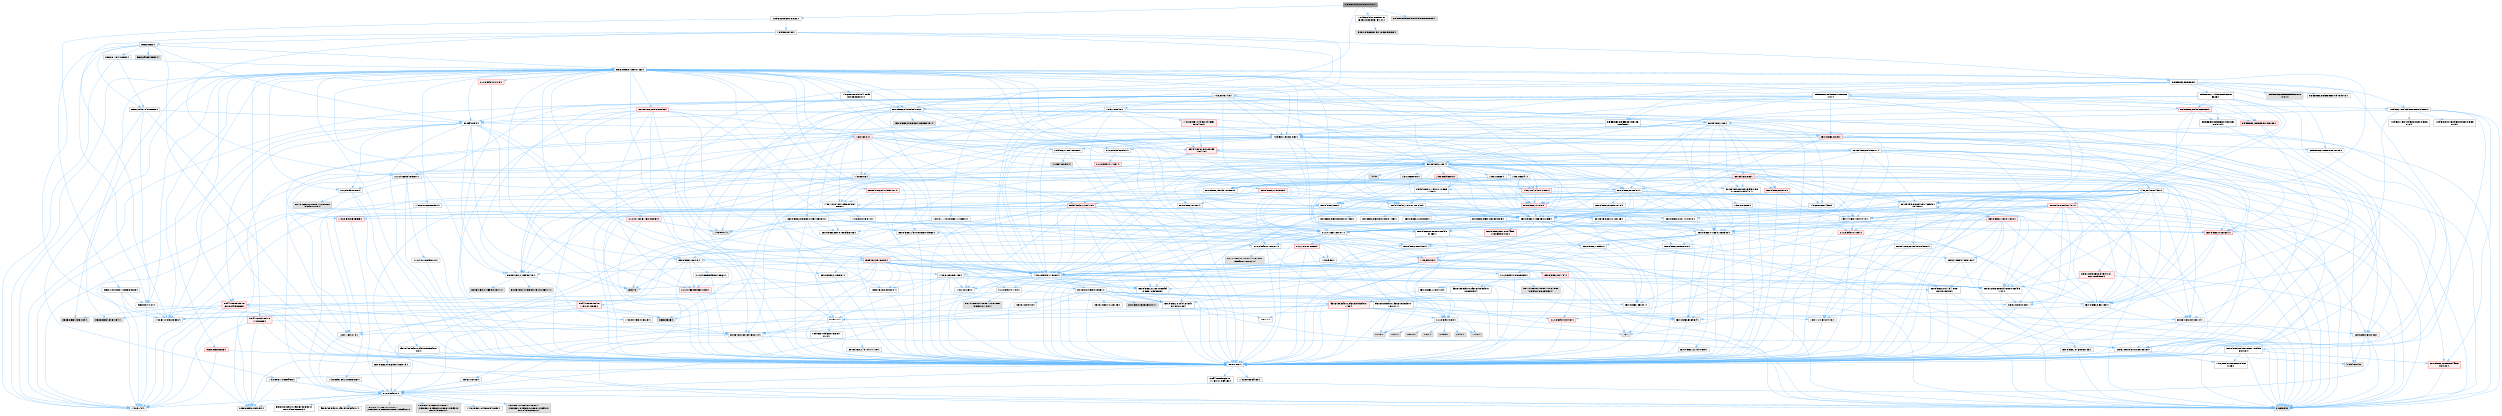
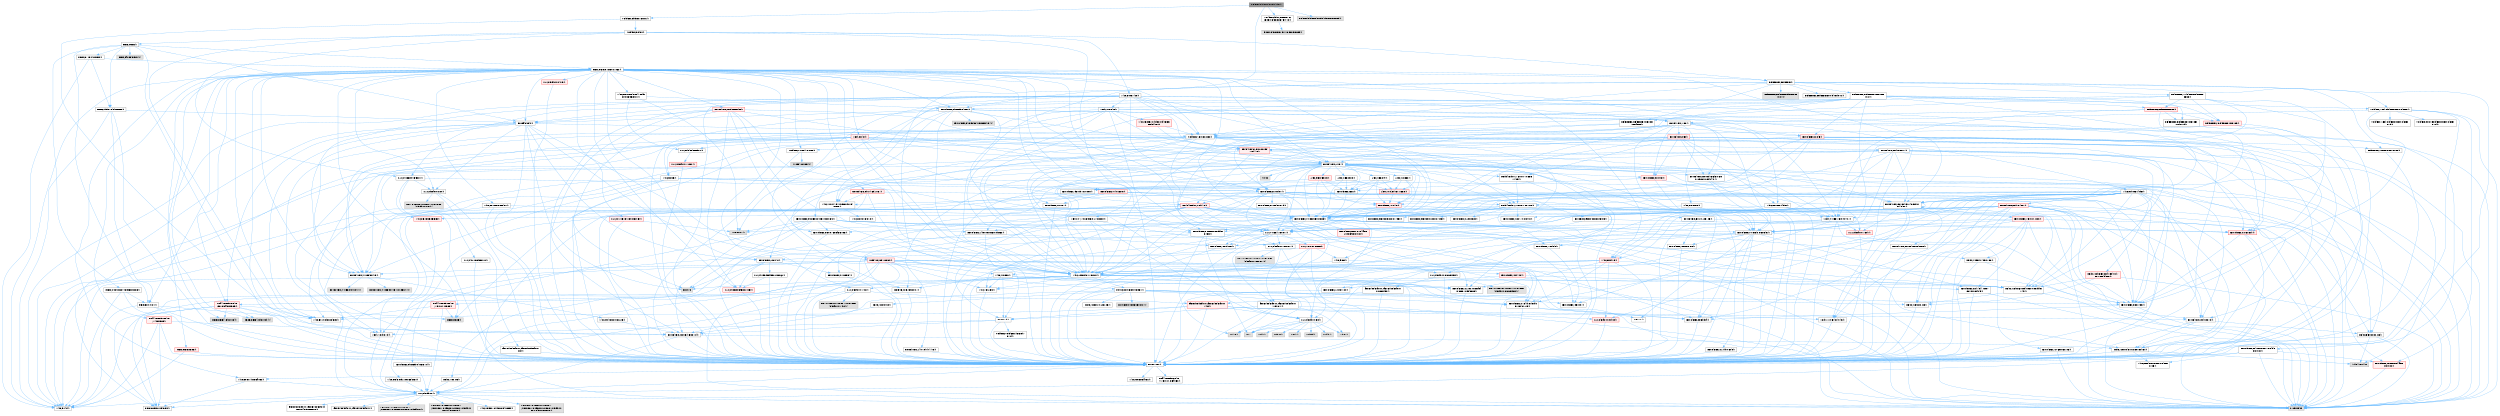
edge "Containers/Set.h" -> "Serialization/Structured Archive.h": added
node "Misc/OutputDevice.h": label "Misc/OutputDevice.h" -> "Misc/IsHeap.h"
